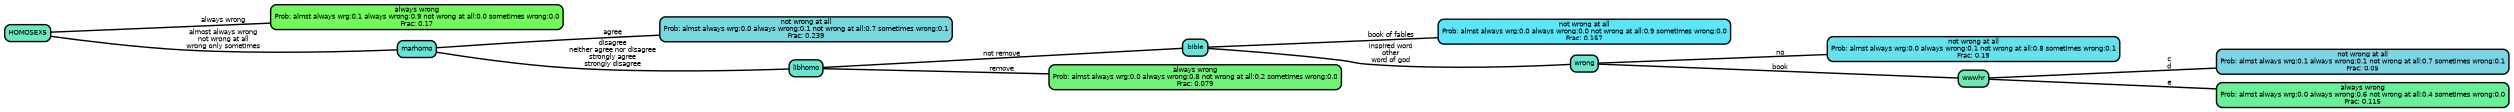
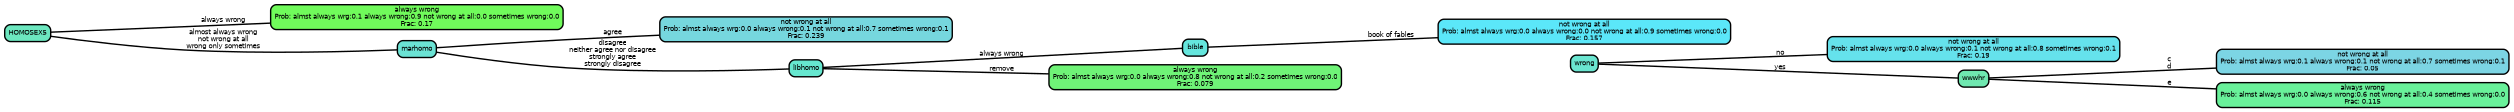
edge "bible" -- "libhomo": label " not remove" -> " always wrong"
edge "bible" -- "wrong": removed, label "inspired word other word of god"
edge "wrong" -- "wwwhr": label " book" -> " yes"
